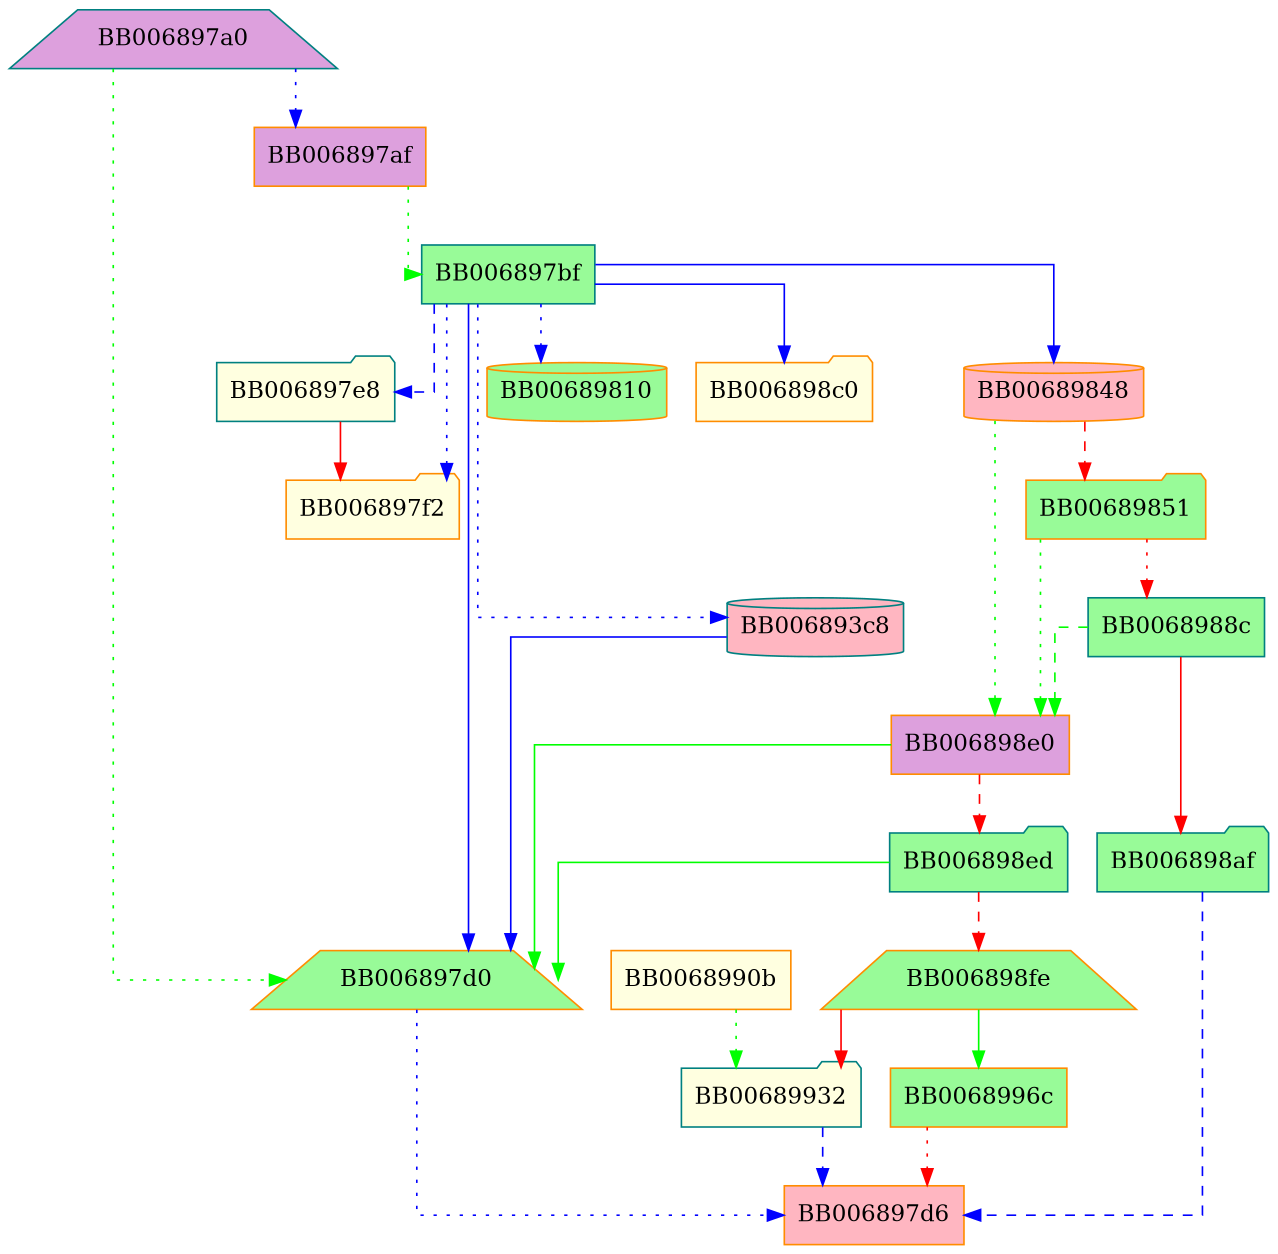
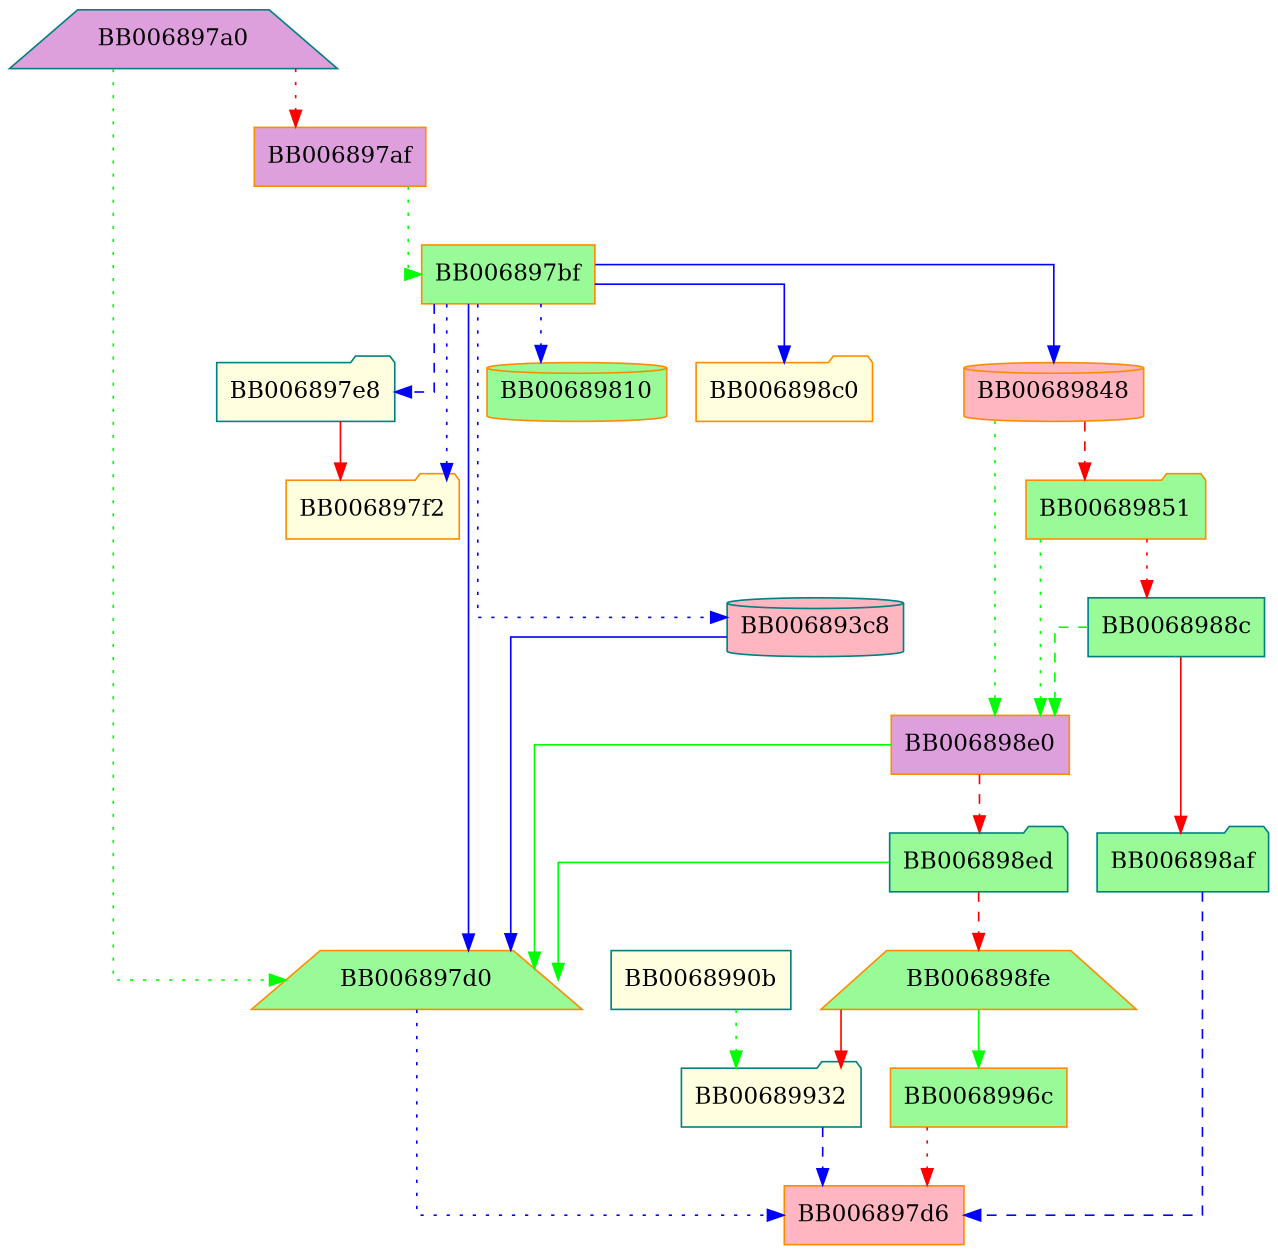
edge "BB006897a0" -> "BB006897af": color blue -> red
node "BB006897bf": color teal -> darkorange
node "BB0068990b": color darkorange -> teal
